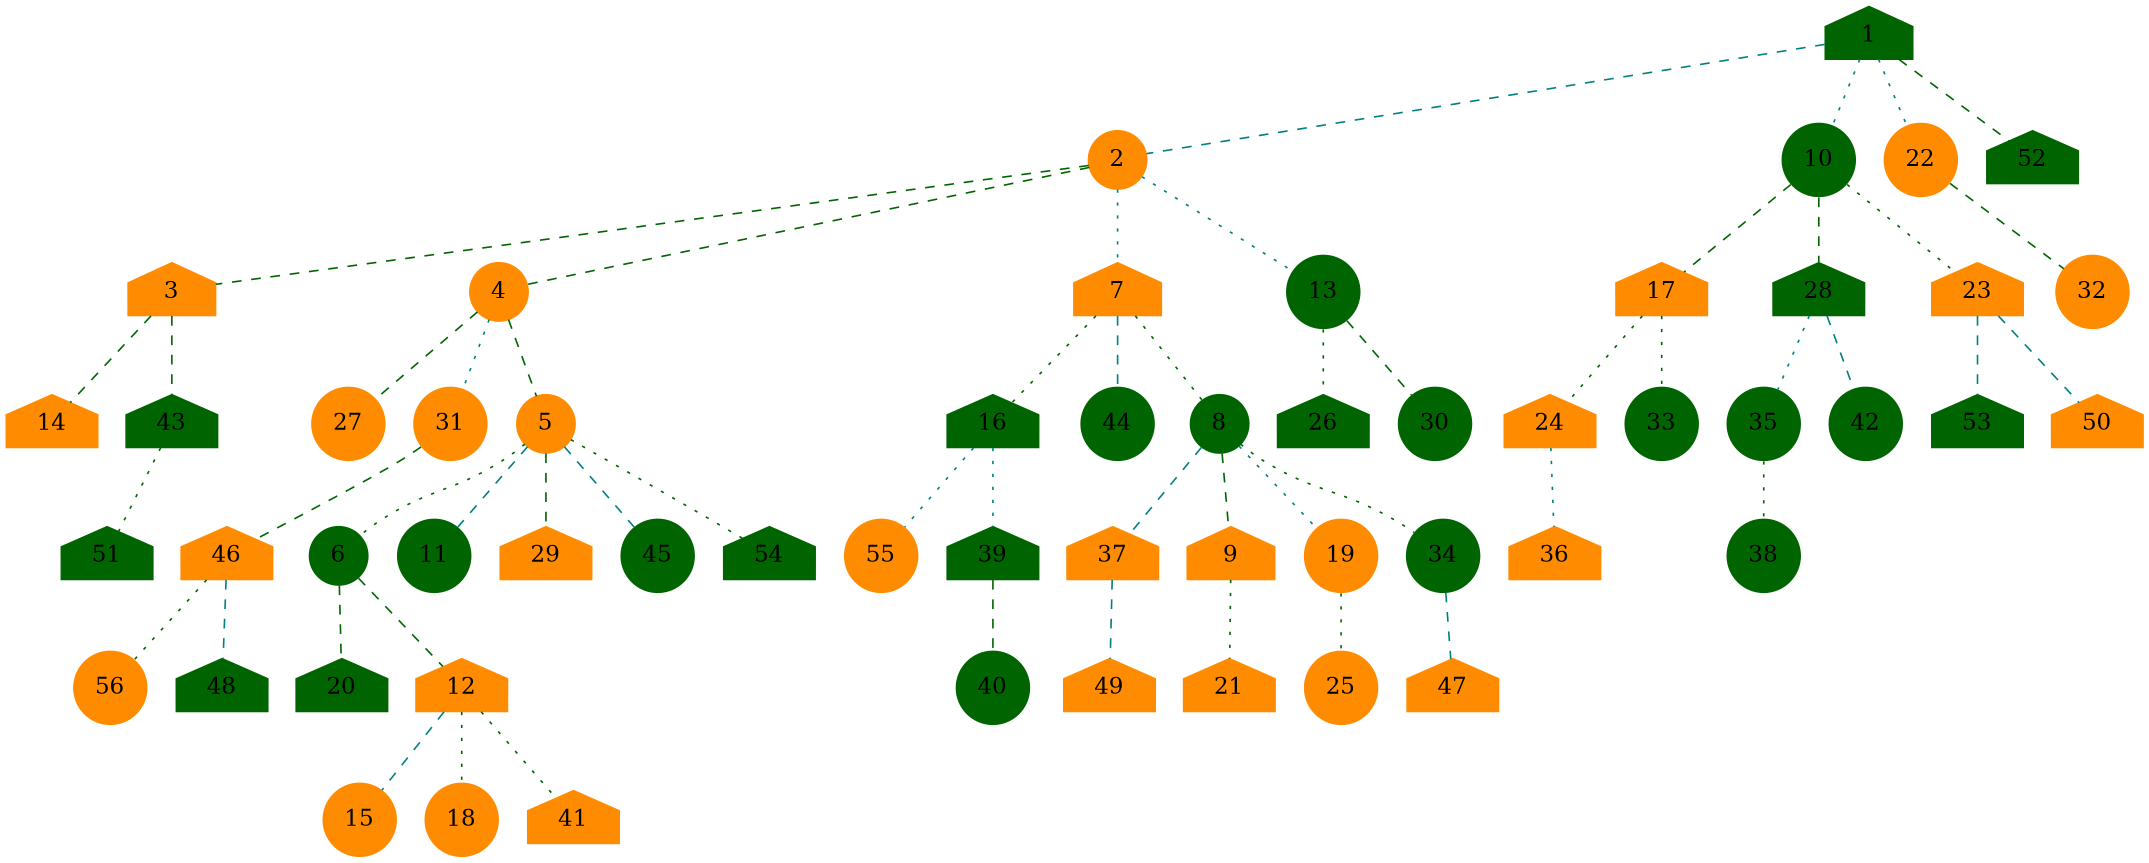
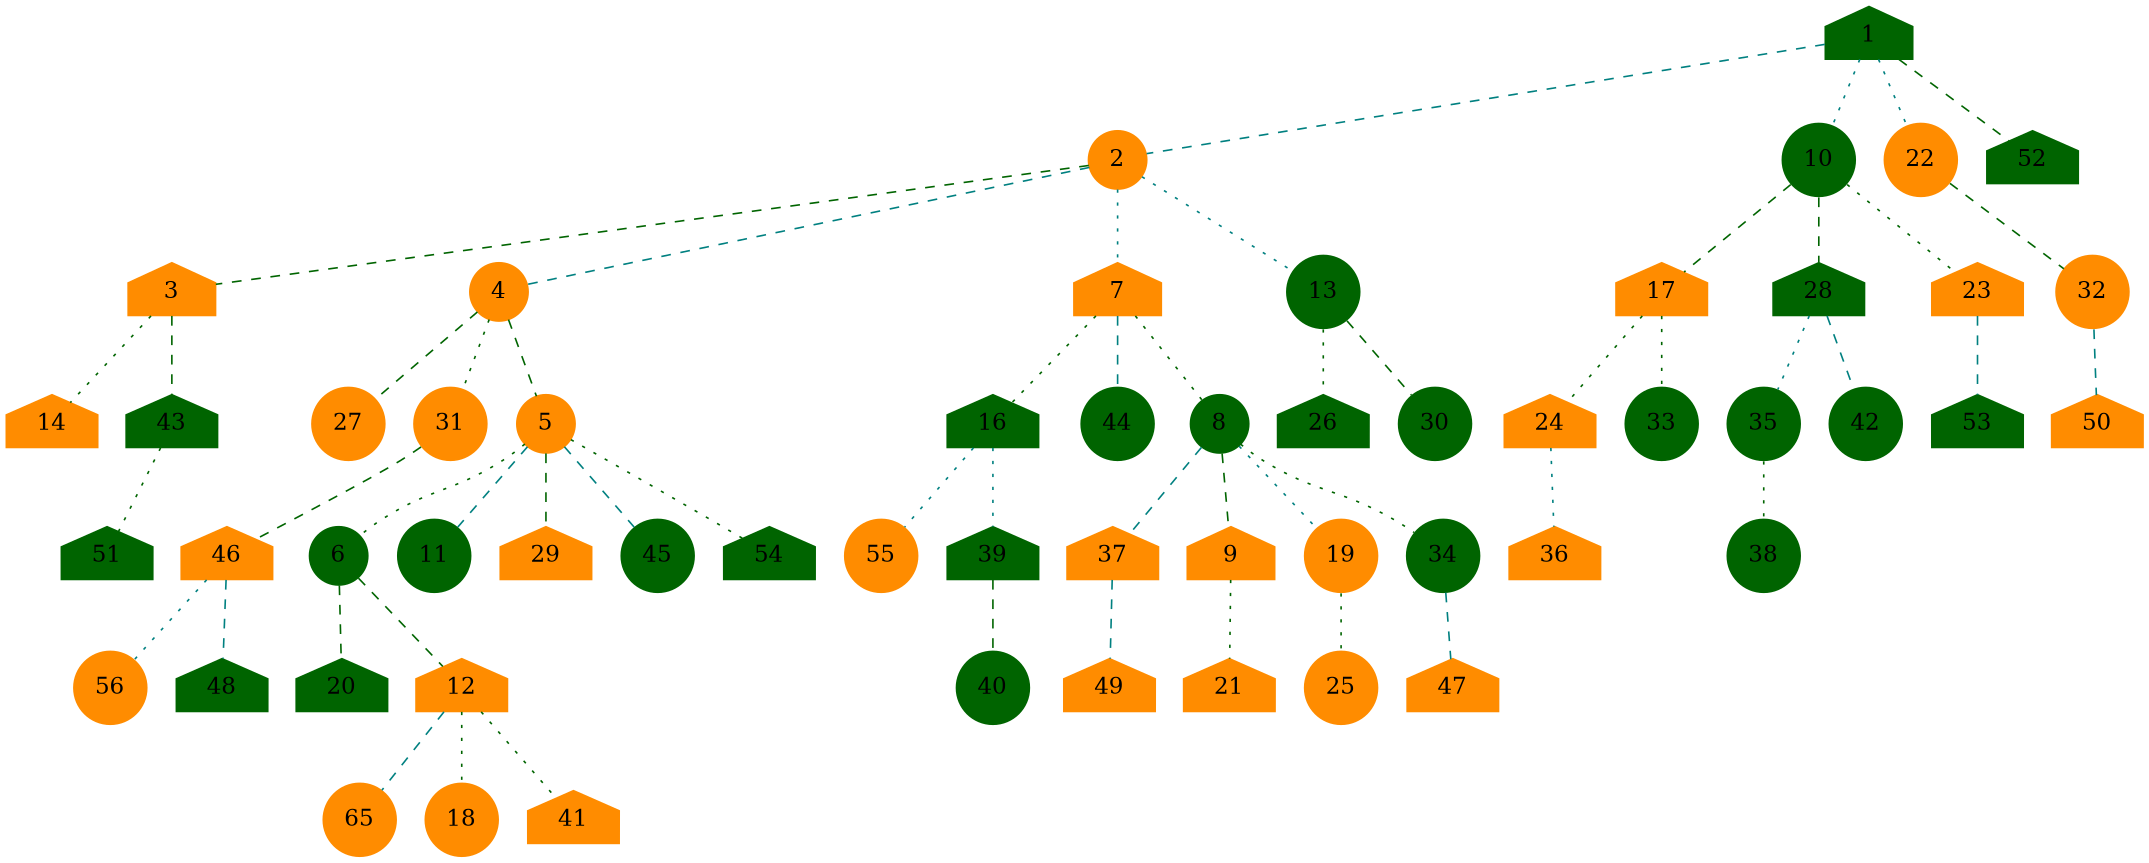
edge "2" -- "4": color darkgreen -> teal
edge "4" -- "31": color teal -> darkgreen
edge "3" -- "14": style dashed -> dotted
edge "23" -- "50": now "32" -- "50"
edge "46" -- "56": color darkgreen -> teal
node "15": label "15" -> "65"
